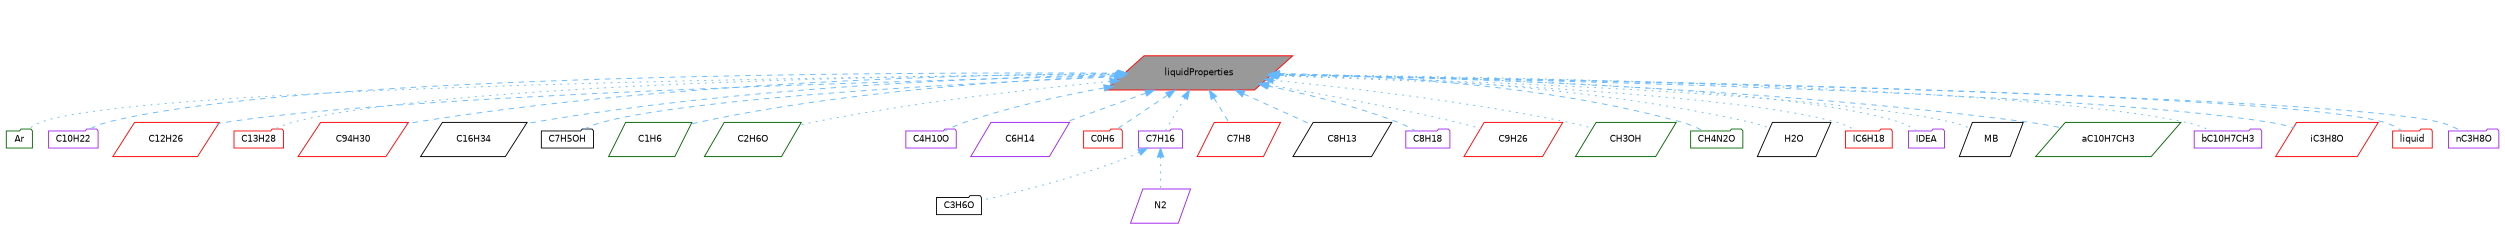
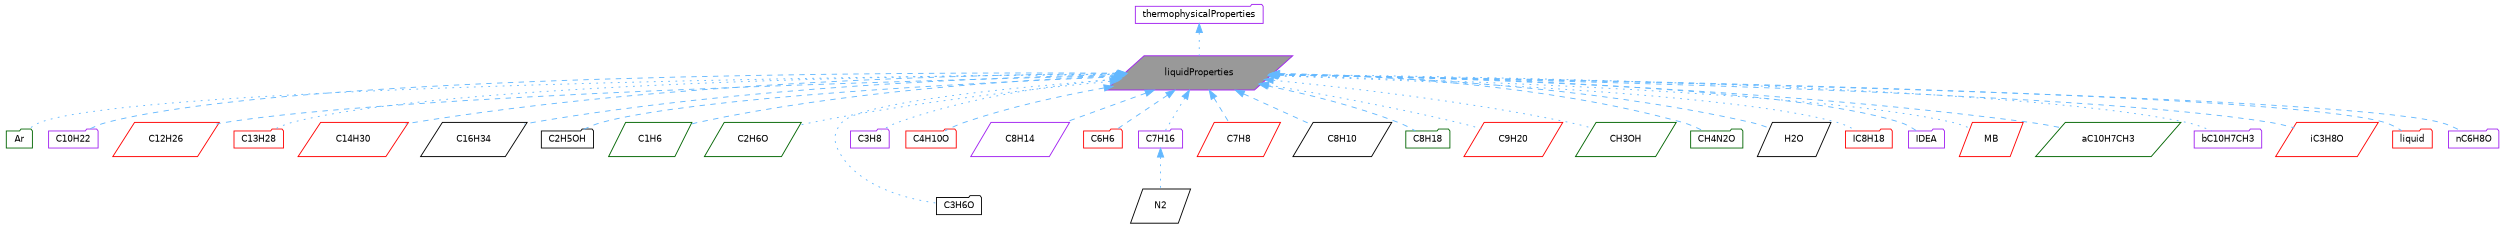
node "thermophysicalProperties": added
node "liquidProperties": color red -> purple
edge "IDEA" -> "liquidProperties": style dotted -> dashed
edge "H2O" -> "liquidProperties": style dotted -> dashed
node "C94H30": label "C94H30" -> "C14H30"
node "C7H5OH": label "C7H5OH" -> "C2H5OH"
node "C3H8": added
node "C4H10O": color purple -> red
node "C6H14": label "C6H14" -> "C8H14"
node "C0H6": label "C0H6" -> "C6H6"
node "C8H13": label "C8H13" -> "C8H10"
node "C8H18": color purple -> darkgreen
node "C9H26": label "C9H26" -> "C9H20"
node "IC6H18": label "IC6H18" -> "IC8H18"
node "MB": color black -> red
node "nC3H8O": label "nC3H8O" -> "nC6H8O"
edge "C3H6O" -> "C7H16": now "C3H6O" -> "liquidProperties"
node "N2": color purple -> black
